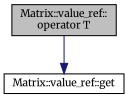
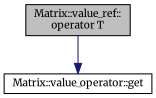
node "Matrix::value_ref::get": label "Matrix::value_ref::get" -> "Matrix::value_operator::get"
